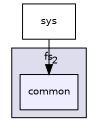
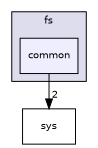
edge "sys" -> "common": reversed
